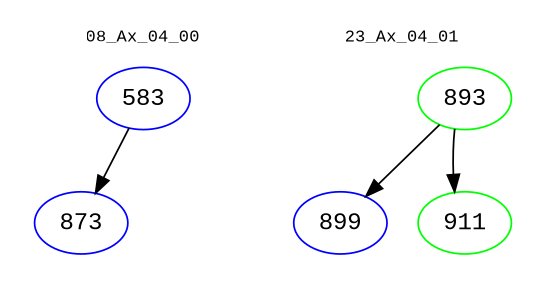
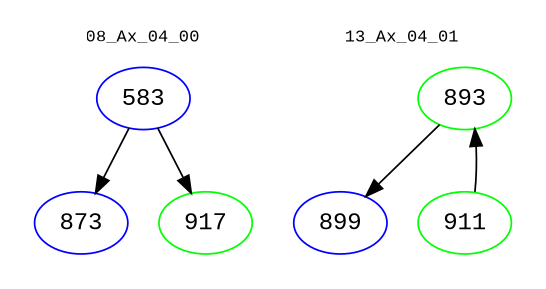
cluster "23_Ax_04_01": label "23_Ax_04_01" -> "13_Ax_04_01"
edge "893" -> "911": reversed
node "917": added
